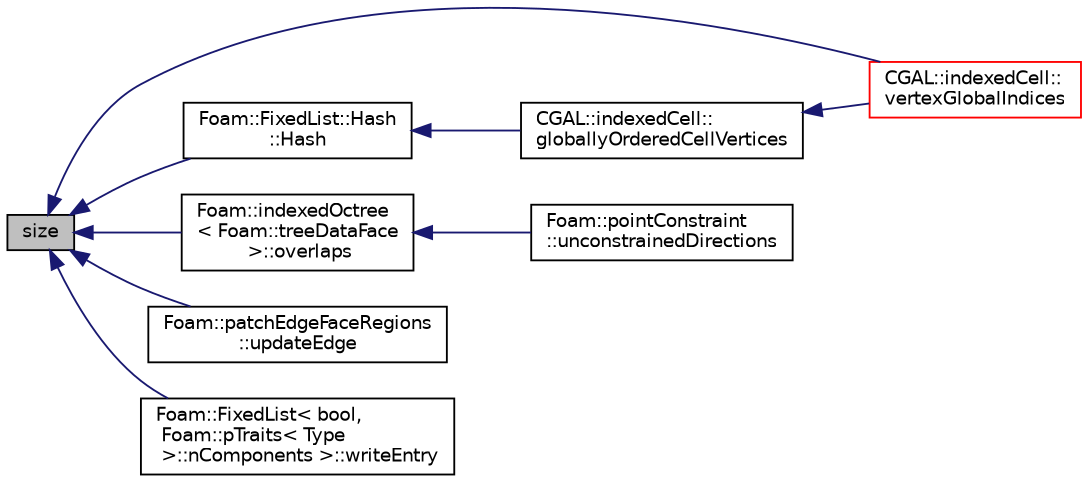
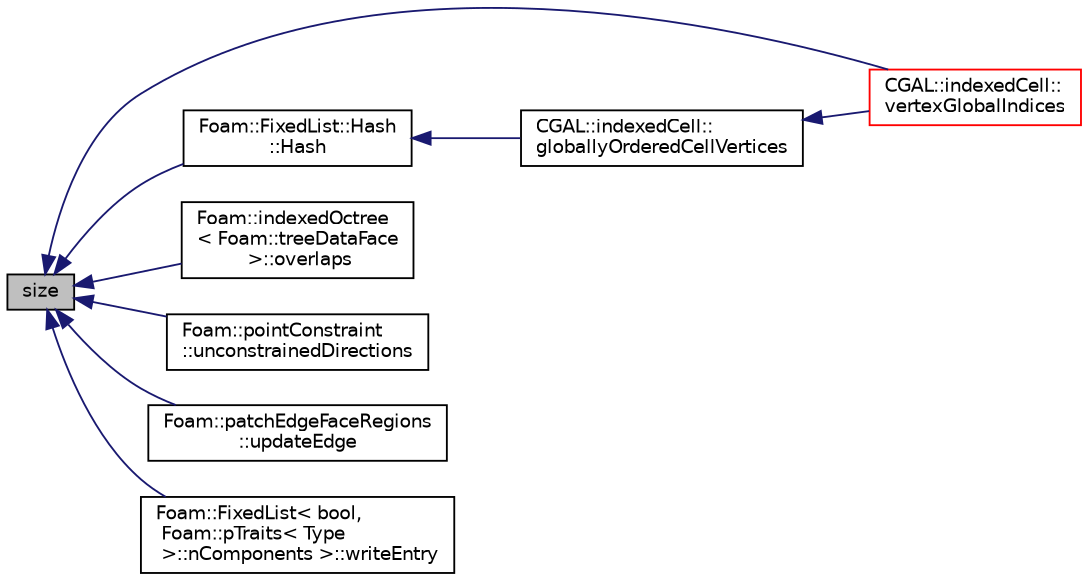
edge "Foam::pointConstraint ::unconstrainedDirections" -> "Foam::indexedOctree < Foam::treeDataFace >::overlaps": now "Foam::pointConstraint ::unconstrainedDirections" -> "size"
